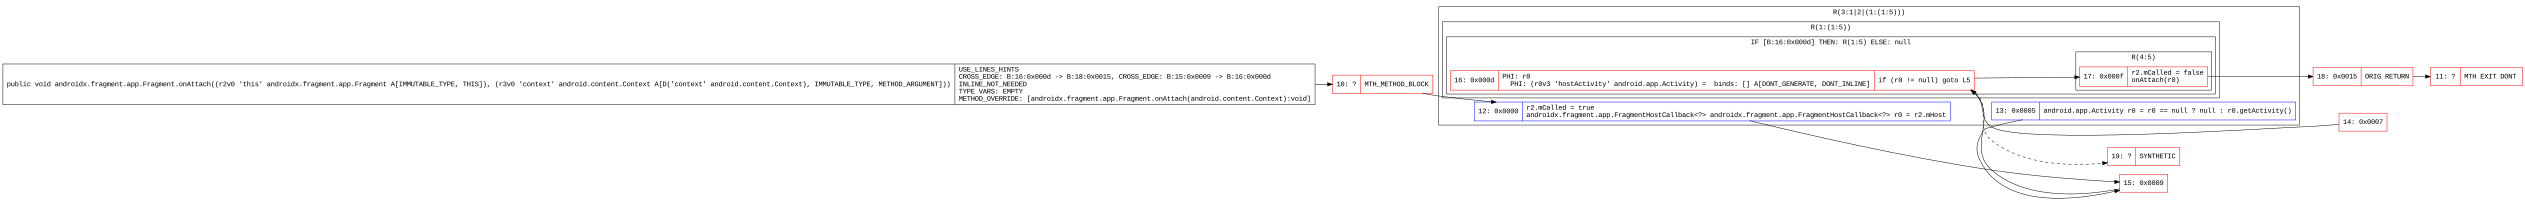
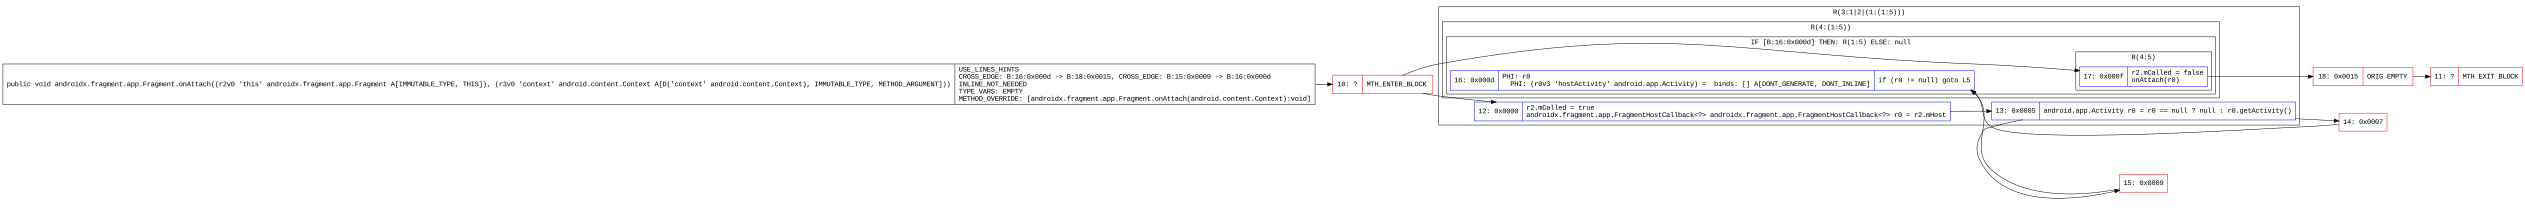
cluster "R(1:(1:5))": label "R(1:(1:5))" -> "R(4:(1:5))"
node "18: 0x0015": text "ORIG_RETURN" -> "ORIG_EMPTY"
node "11: ?": text "MTH_EXIT_DONT" -> "MTH_EXIT_BLOCK"
node "17: 0x000f": color red -> blue
edge "16: 0x000d" -> "17: 0x000f": now "10: ?" -> "17: 0x000f"
node "16: 0x000d": color red -> blue
node "10: ?": text "MTH_METHOD_BLOCK" -> "MTH_ENTER_BLOCK"
edge "13: 0x0005" -> "14: 0x0007": added
node "19: ?": removed
edge "12: 0x0000" -> "15: 0x0009": now "12: 0x0000" -> "13: 0x0005"
